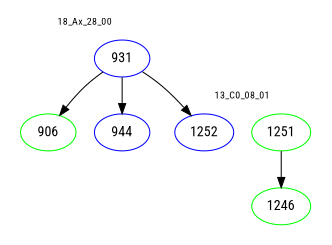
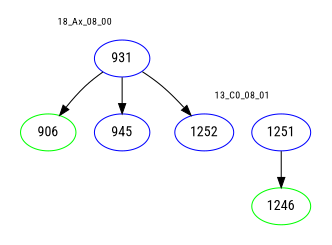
cluster "18_Ax_28_00": label "18_Ax_28_00" -> "18_Ax_08_00"
node "944": label "944" -> "945"
node "1251": color green -> blue
